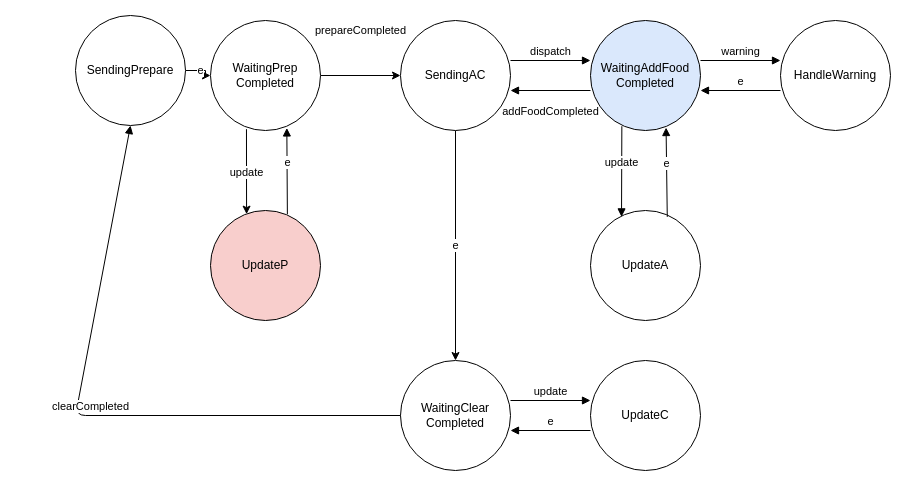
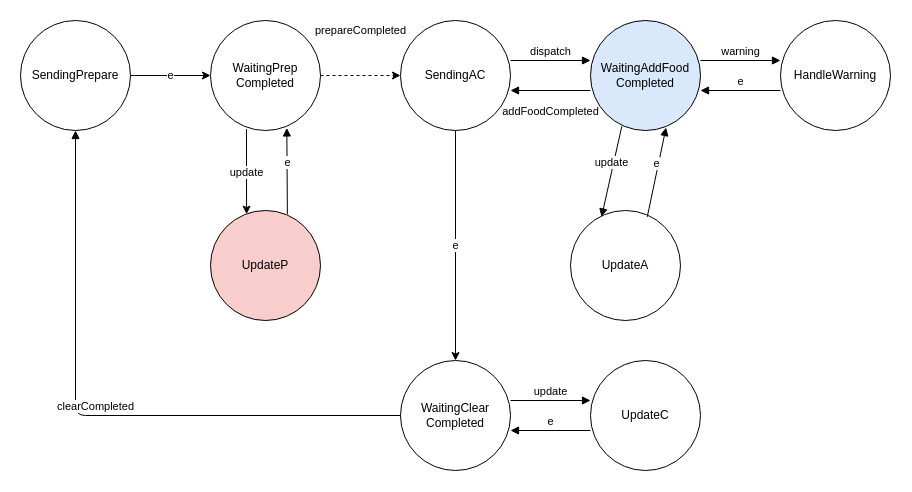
node "SendingPrepare": moved (131, 71) -> (76, 76)
edge "WaitingPrep Completed" -> "SendingAC": style solid -> dashed
node "UpdateA": moved (646, 266) -> (626, 266)
